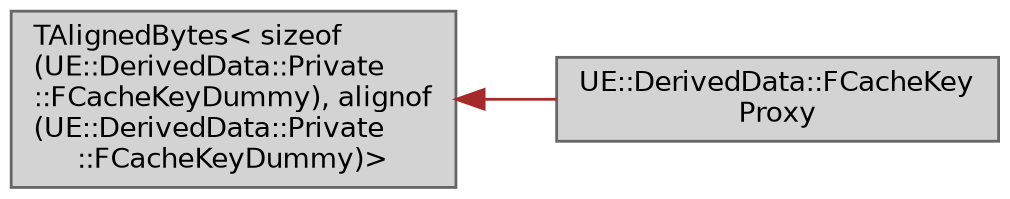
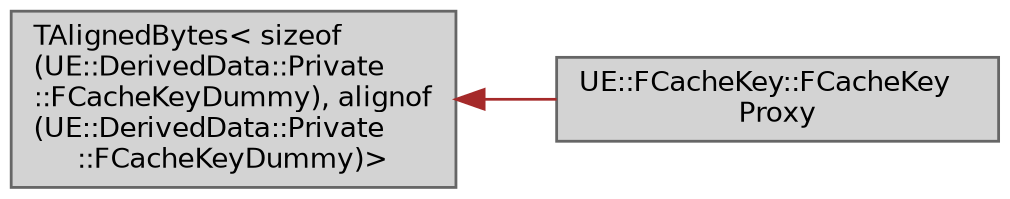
node "UE::DerivedData::FCacheKey Proxy": label "UE::DerivedData::FCacheKey Proxy" -> "UE::FCacheKey::FCacheKey Proxy"
